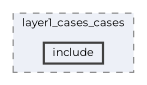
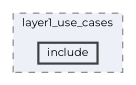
cluster "layer1_cases_cases": label "layer1_cases_cases" -> "layer1_use_cases"
